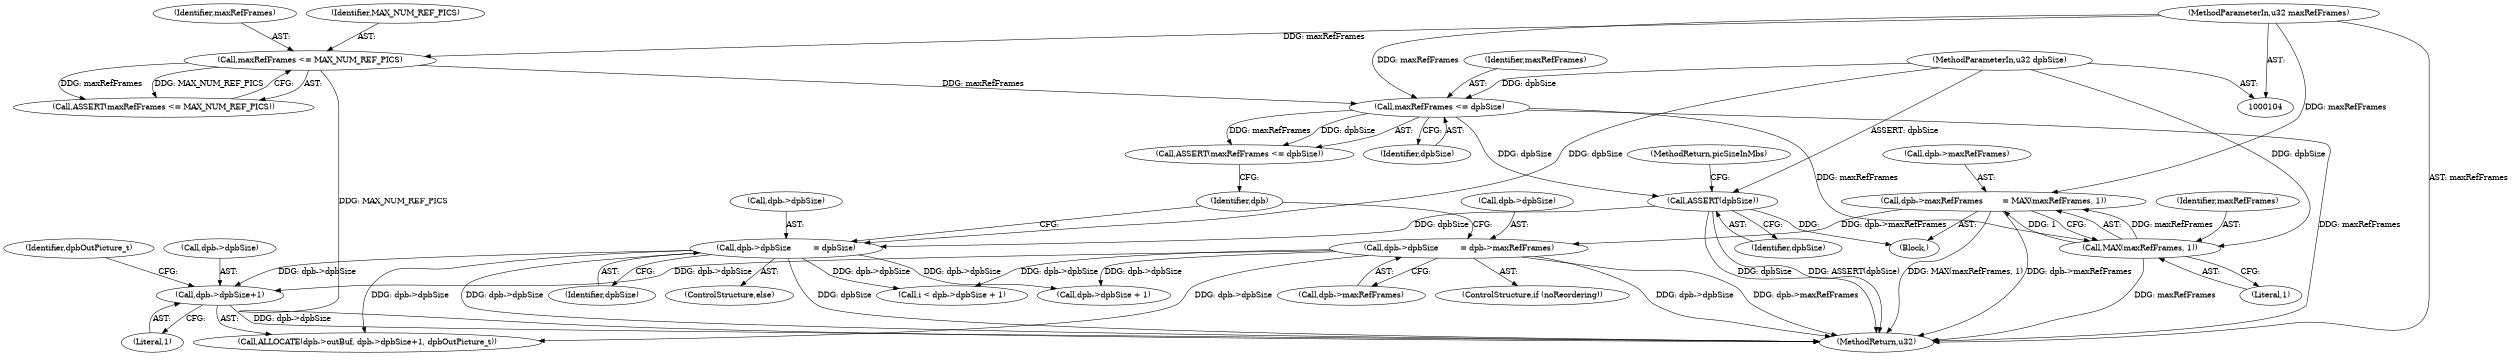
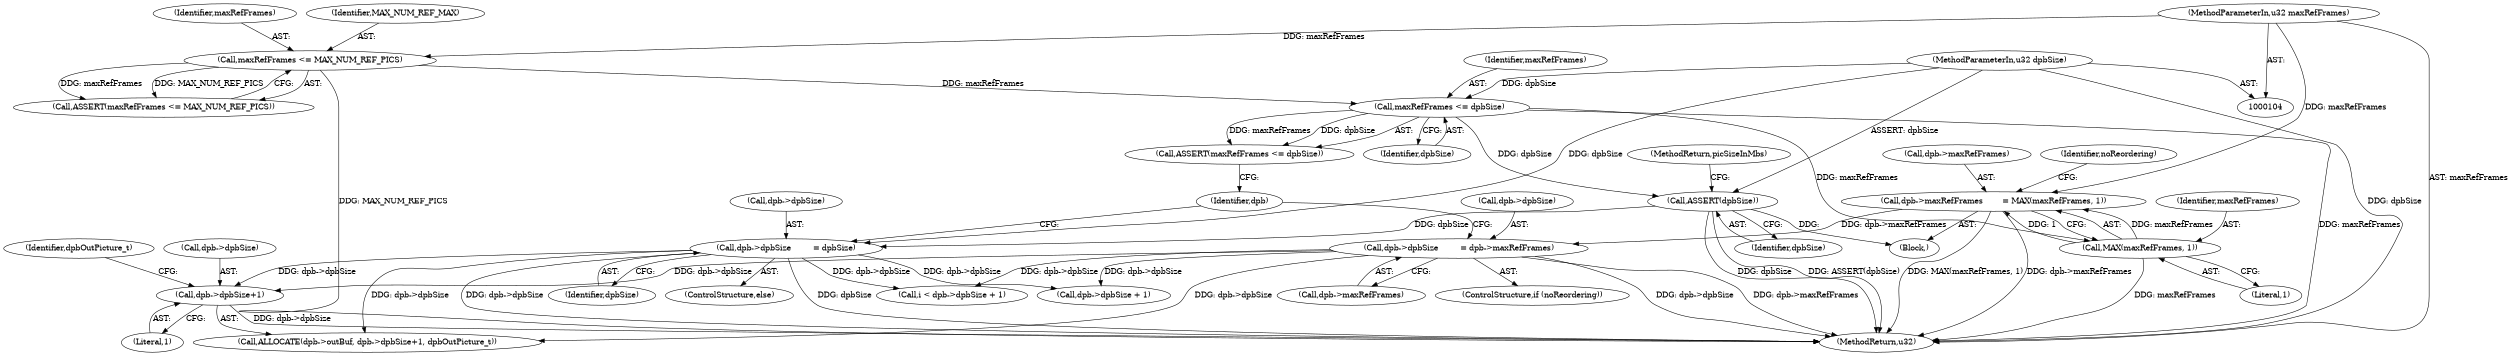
node "(Identifier,MAX_NUM_REF_PICS)": label "(Identifier,MAX_NUM_REF_PICS)" -> "(Identifier,MAX_NUM_REF_MAX)"
edge "(MethodParameterIn,u32 maxRefFrames)" -> "(Call,maxRefFrames <= dpbSize)": removed, label "DDG: maxRefFrames"
edge "(MethodParameterIn,u32 dpbSize)" -> "(Call,MAX(maxRefFrames, 1))": now "(MethodParameterIn,u32 dpbSize)" -> "(MethodReturn,u32)"
node "(Identifier,noReordering)": added
